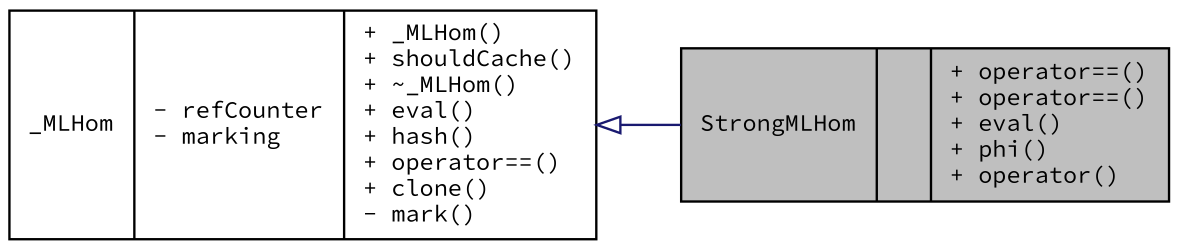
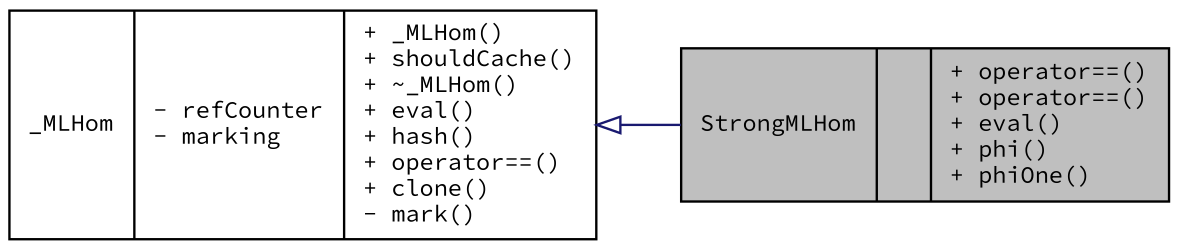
node "StrongMLHom": text "+ operator()" -> "+ phiOne()"
